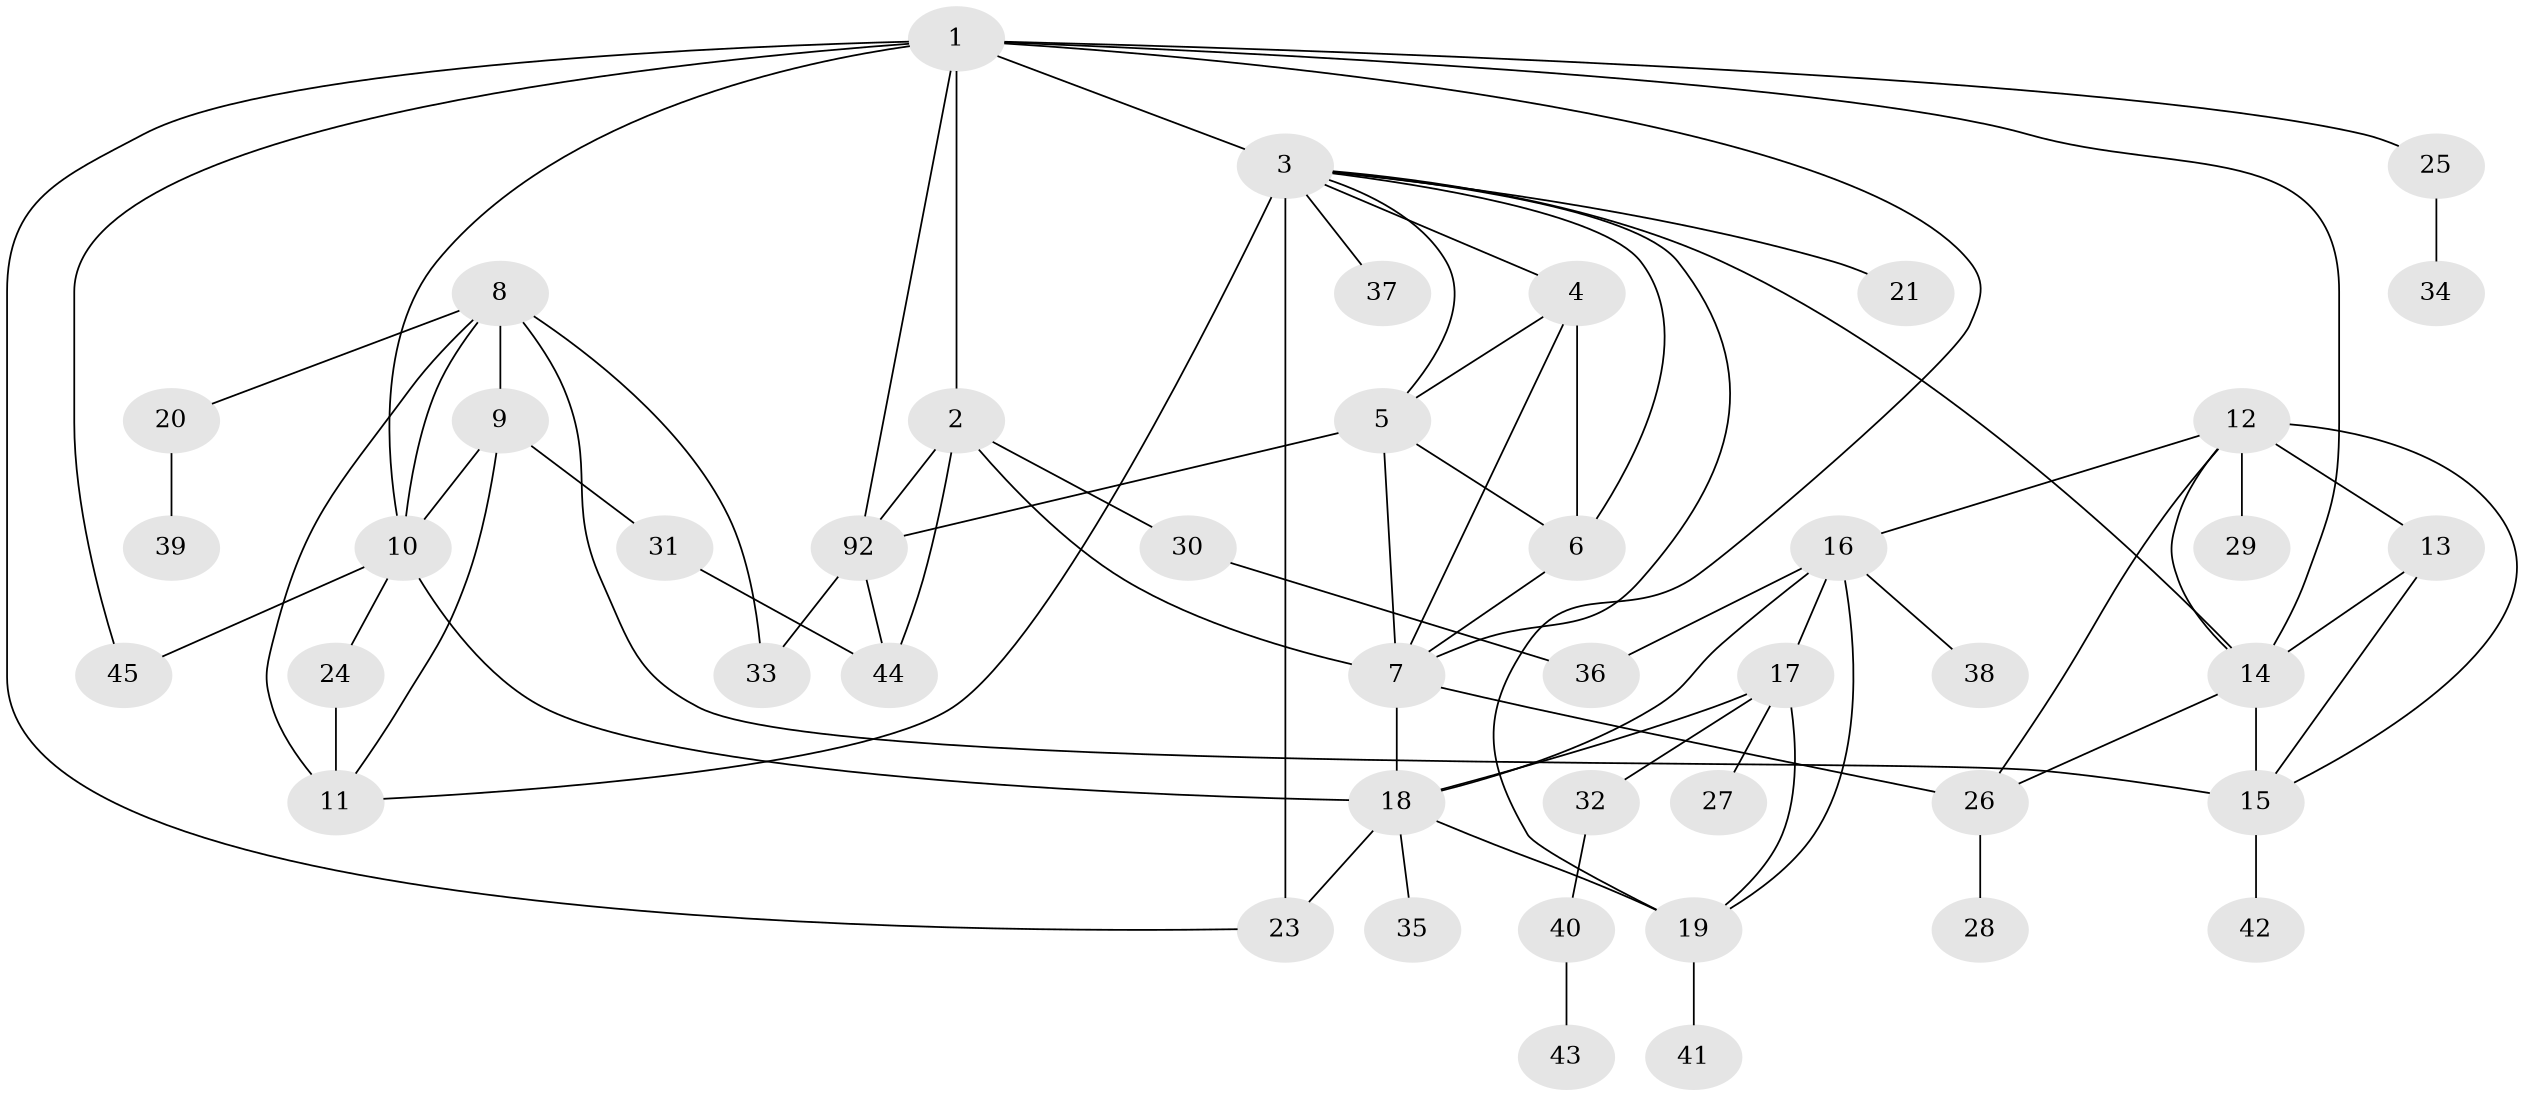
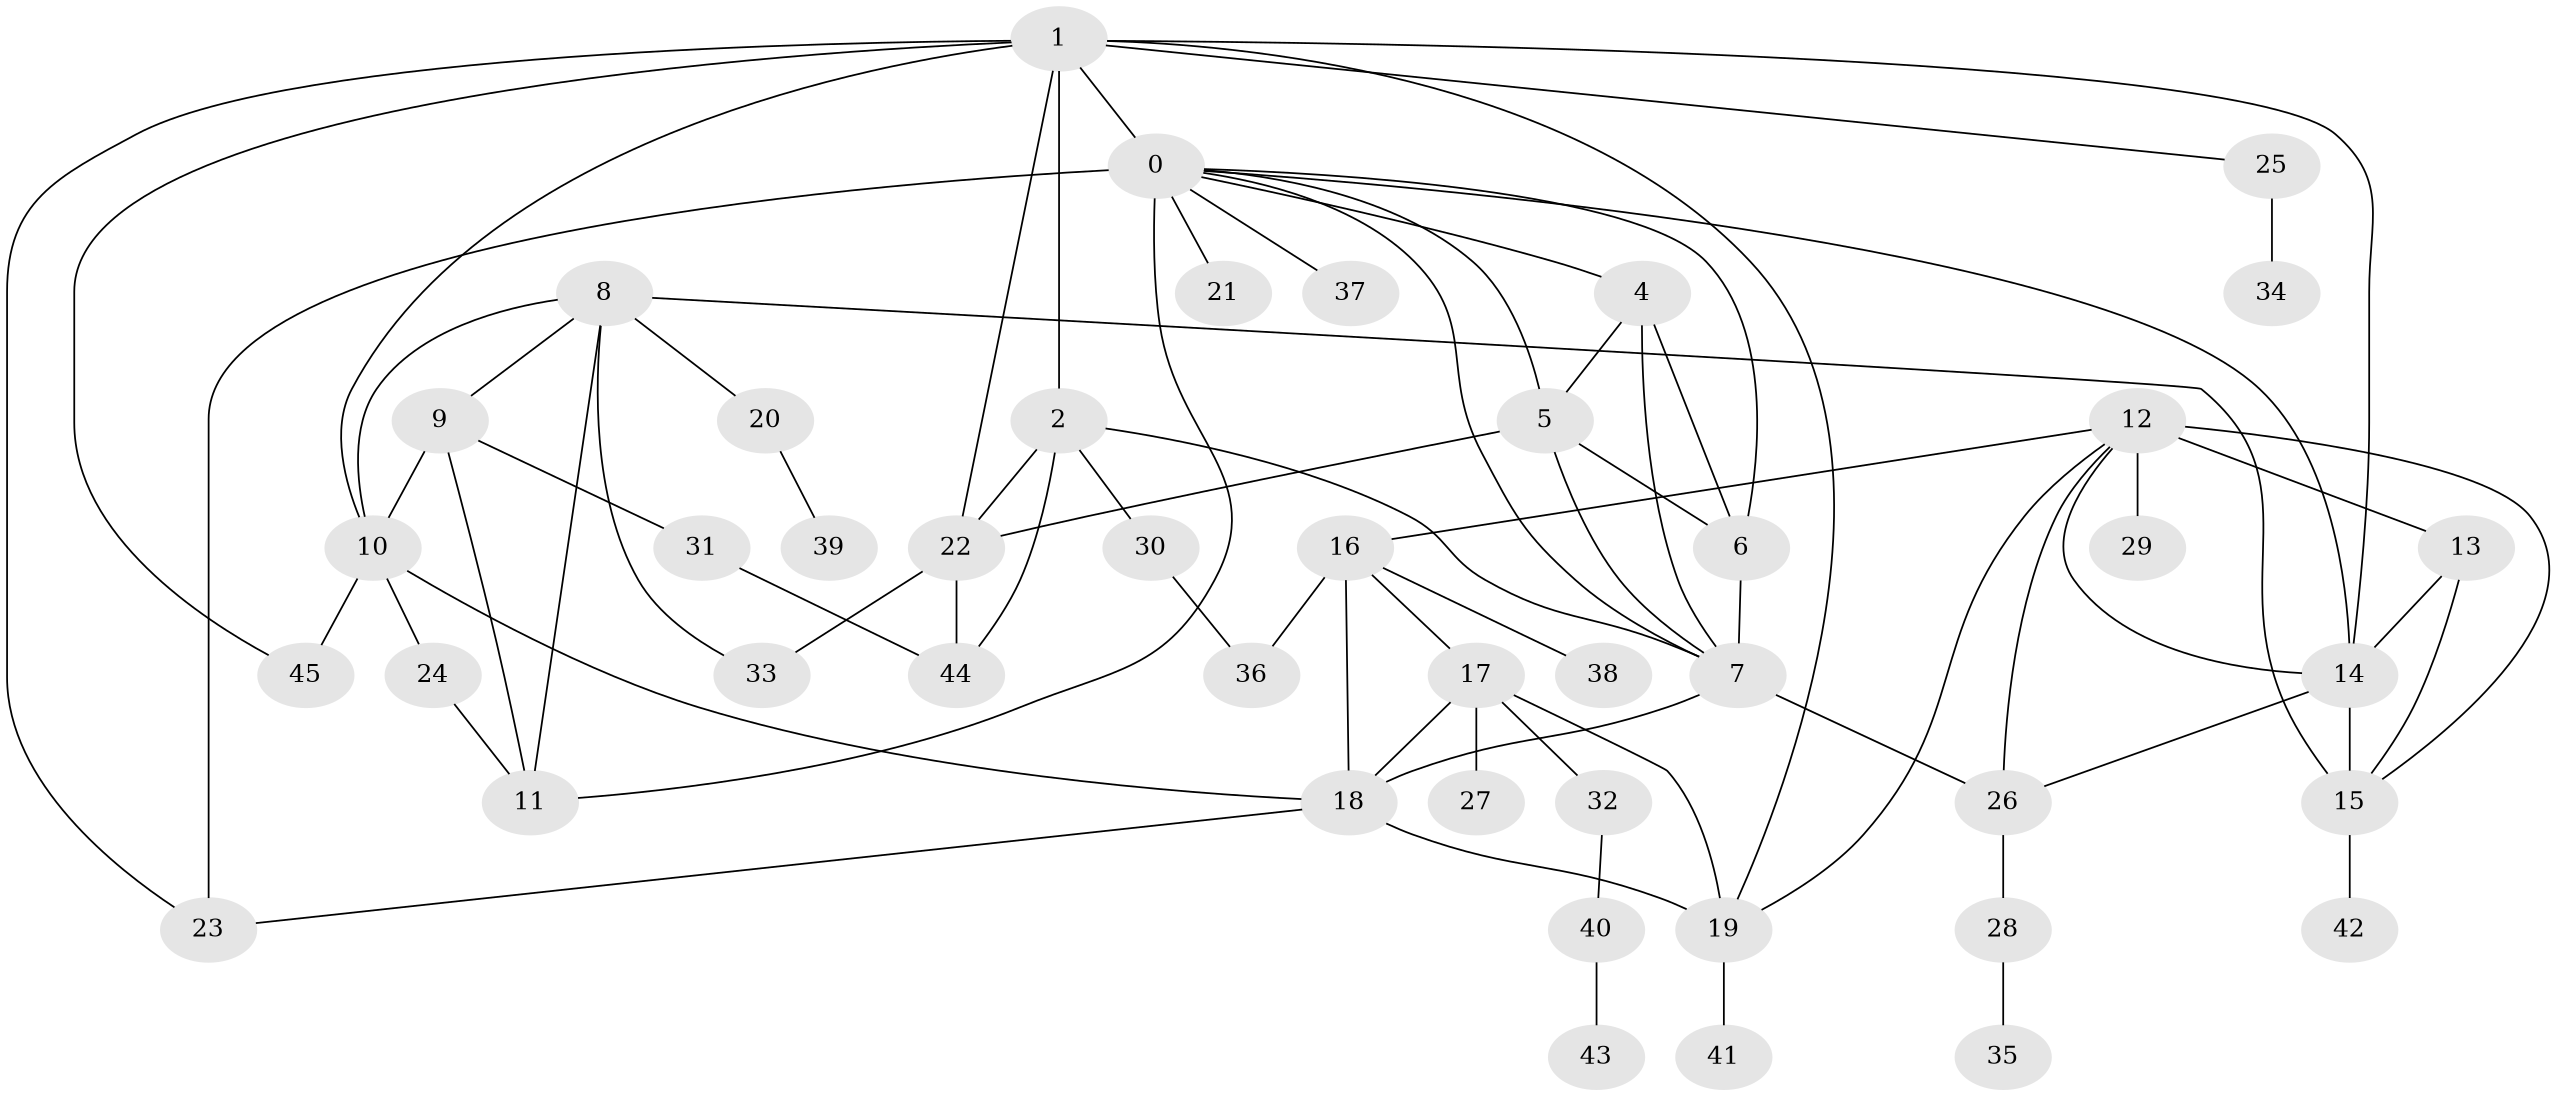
node "3": label "3" -> "0"
node "92": label "92" -> "22"
edge "16" -- "19": now "12" -- "19"
edge "18" -- "35": now "28" -- "35"
